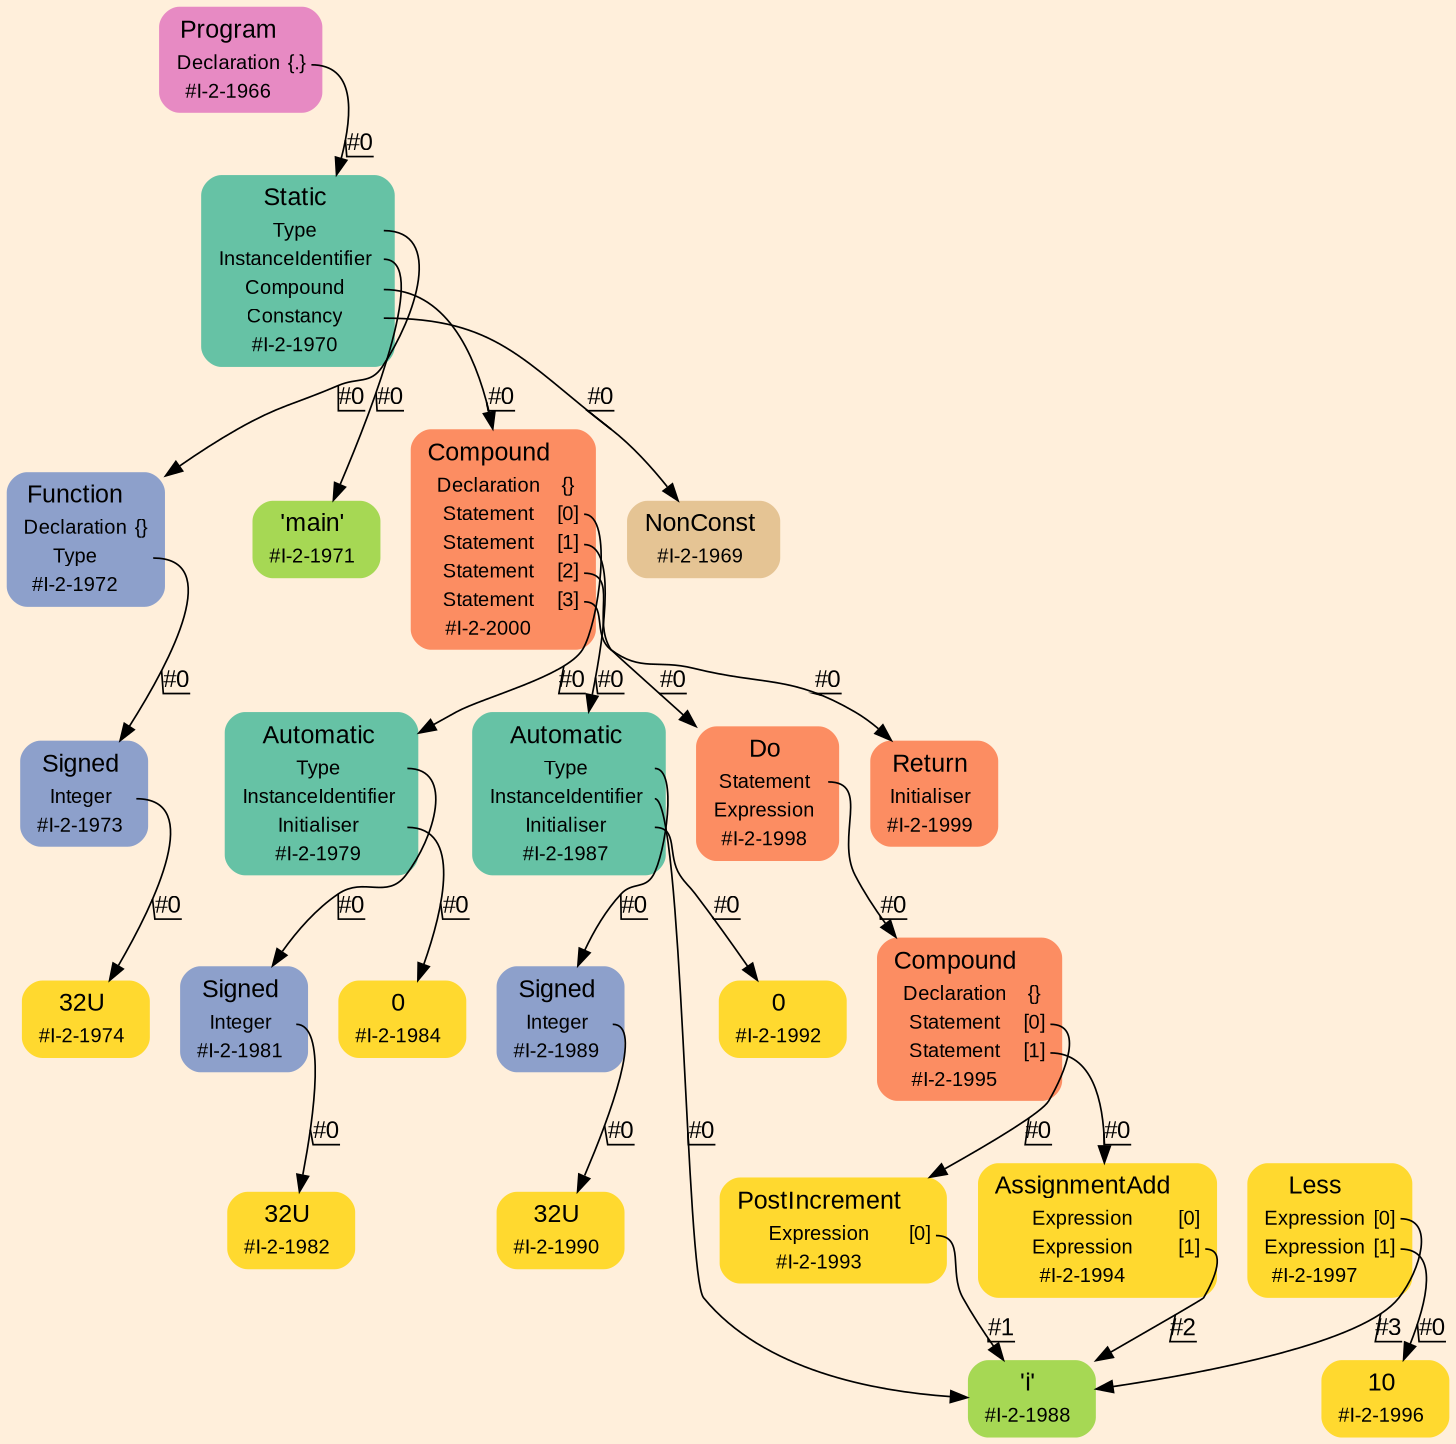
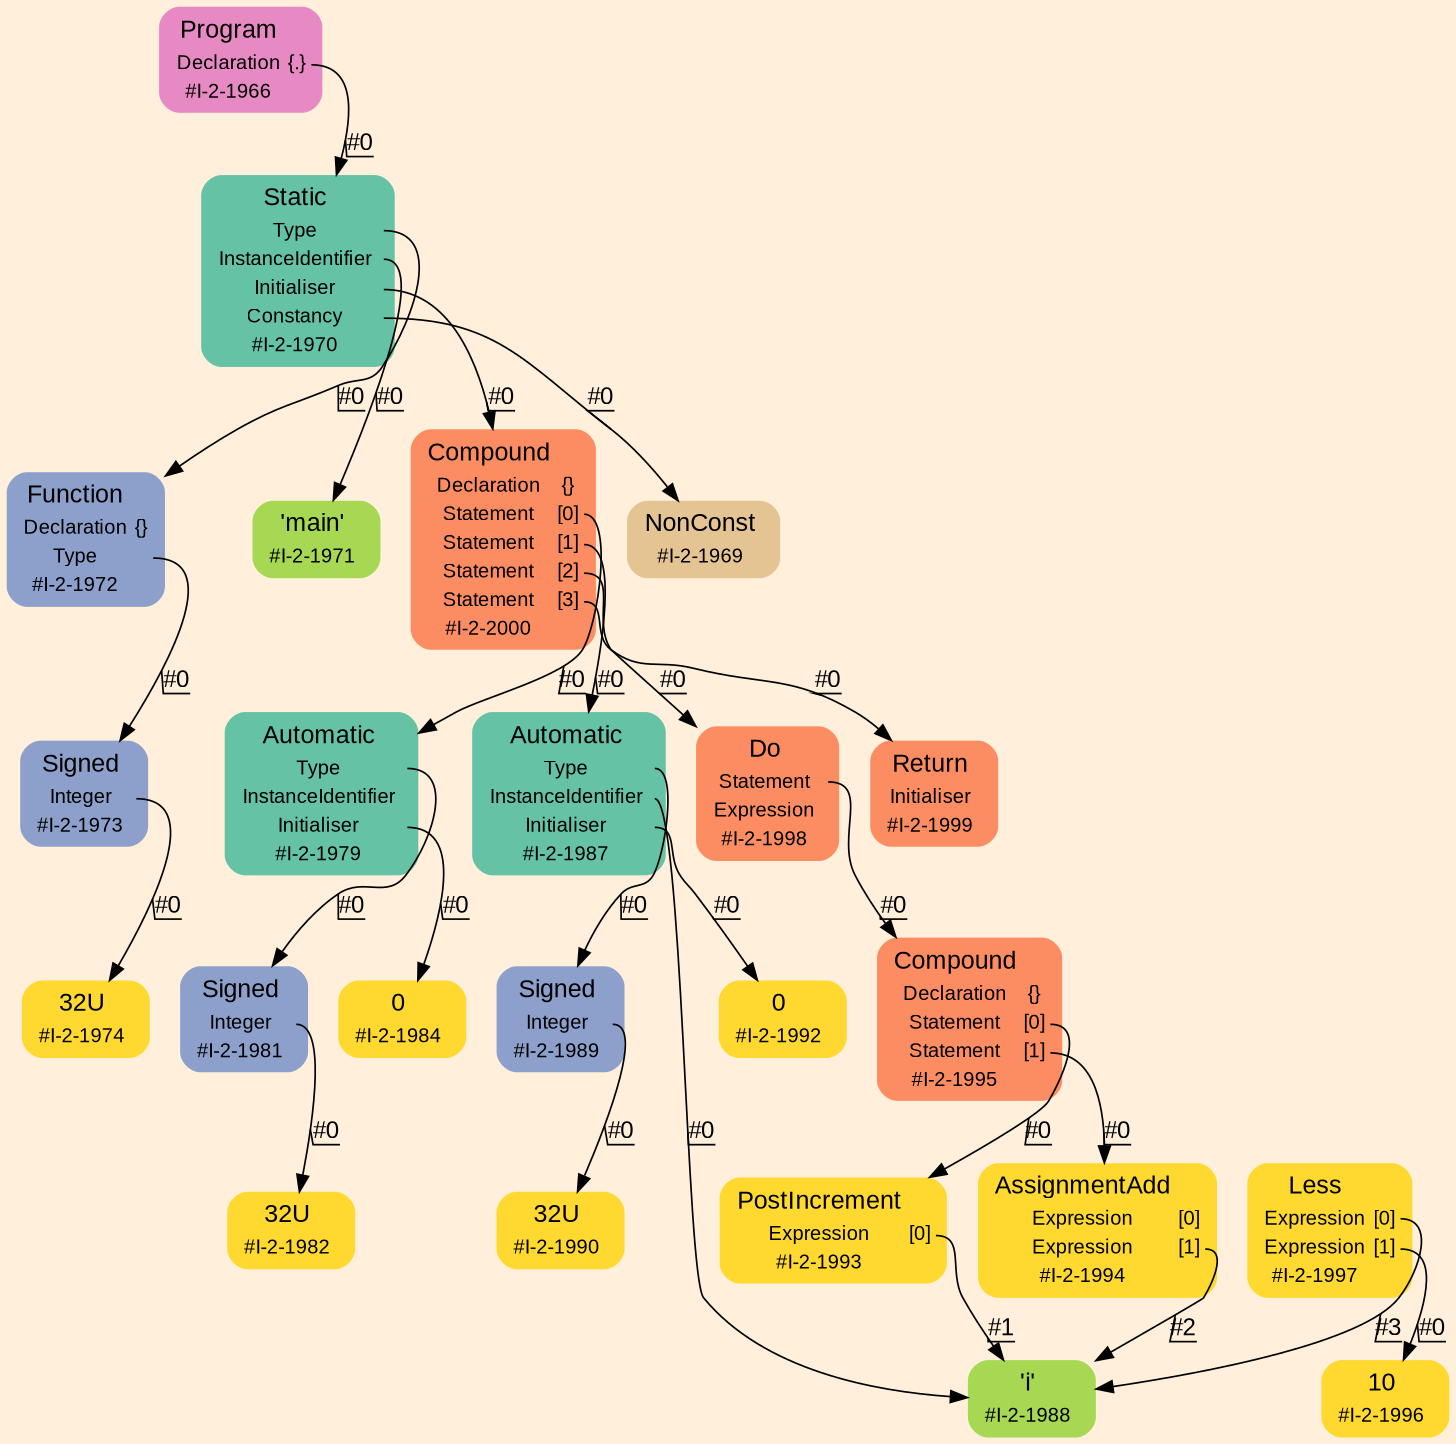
node "Static": text "Compound" -> "Initialiser"
